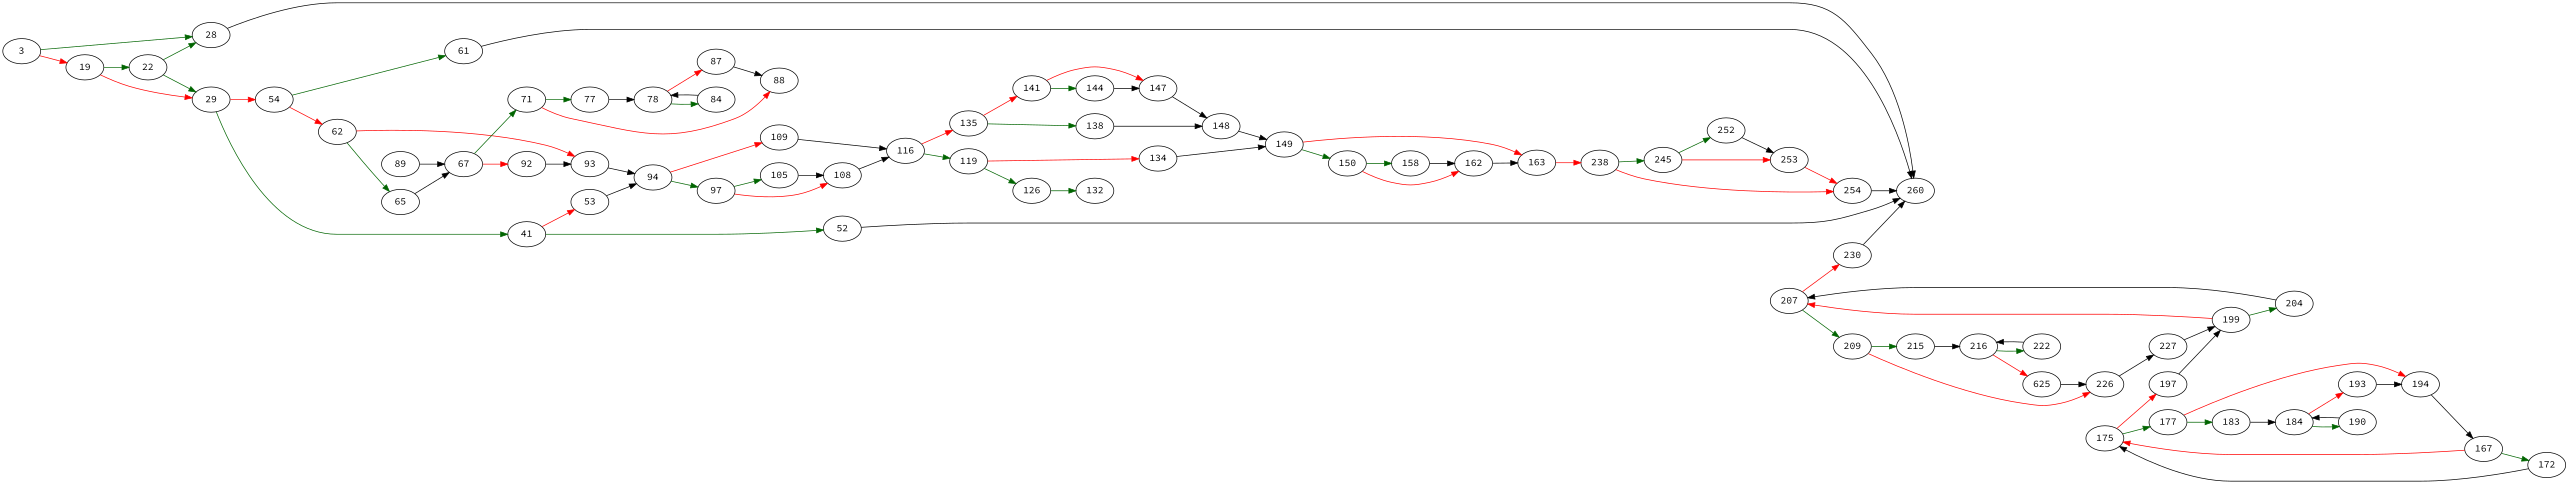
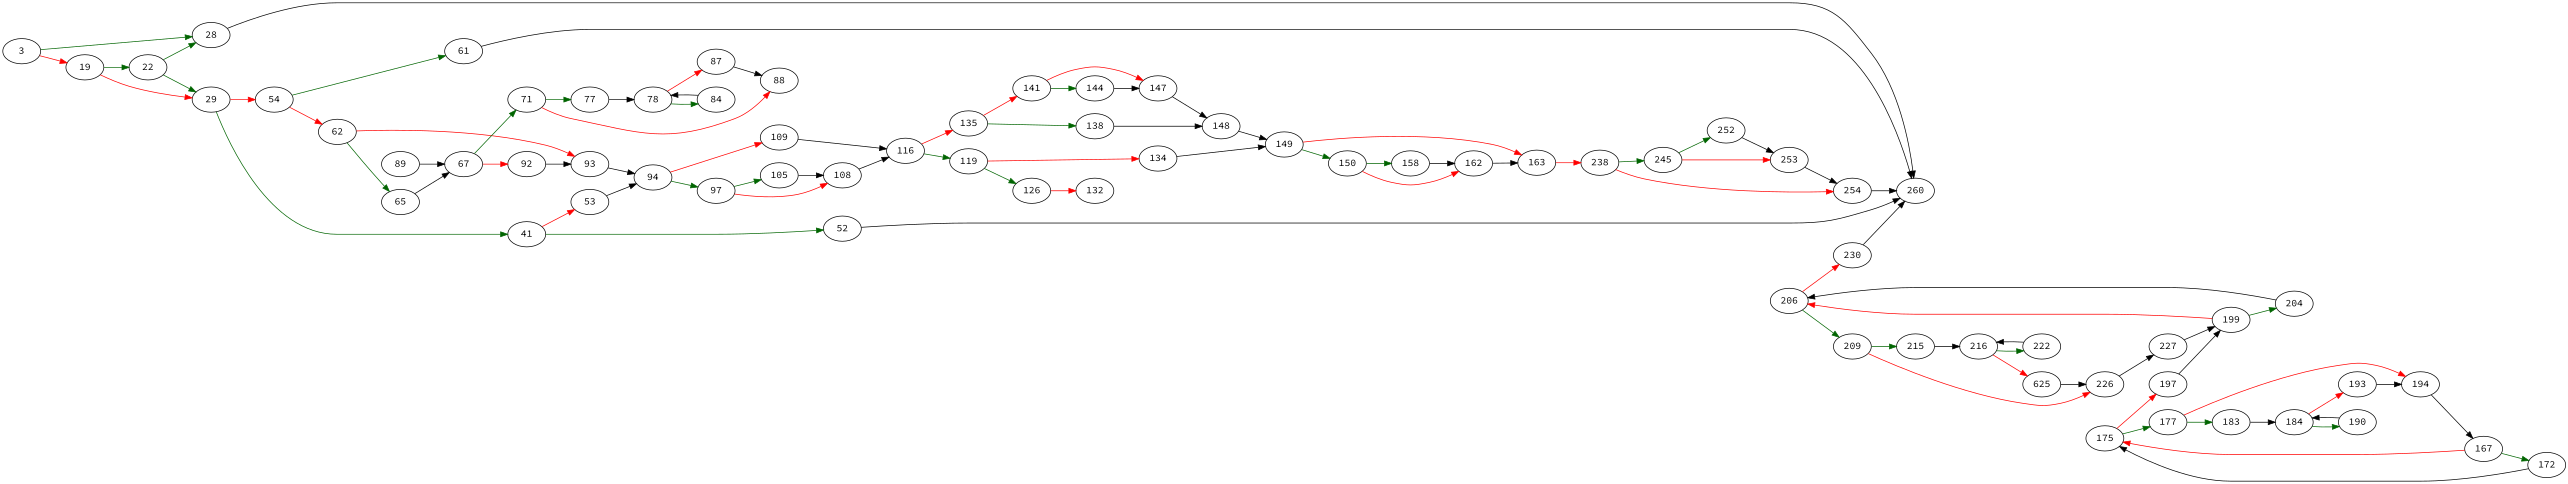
edge "253" -> "254": color red -> black
edge "126" -> "132": color darkgreen -> red
node "207": label "207" -> "206"
